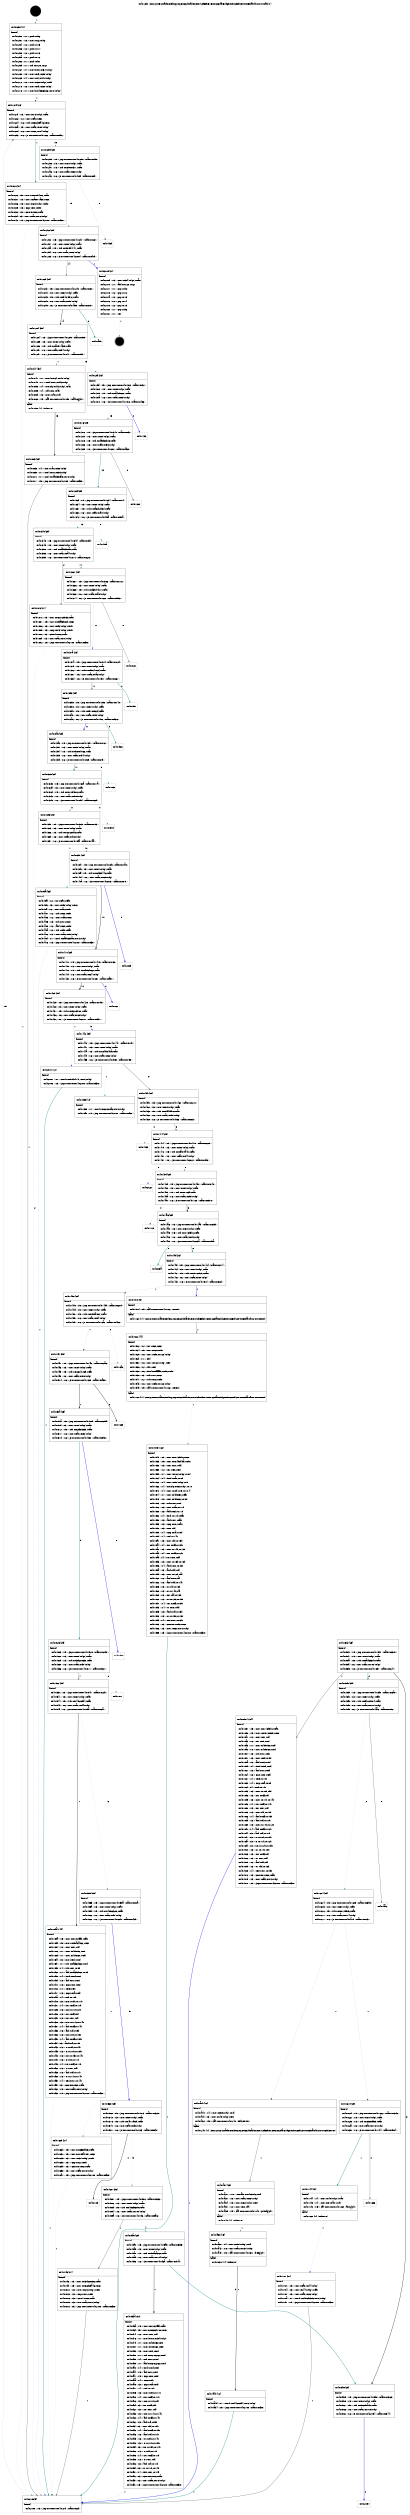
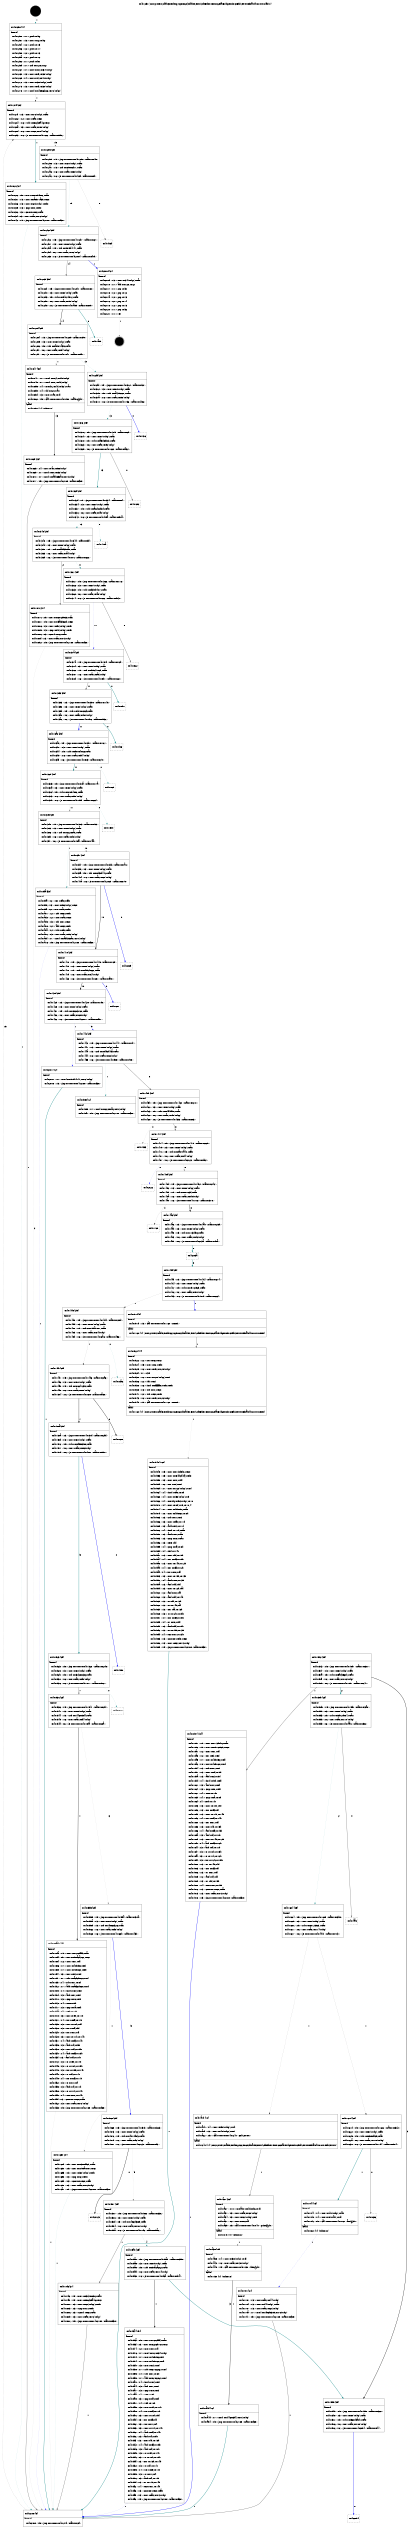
edge "0x4014a6 [25]" -> "0x4014bf [25]": now "0x40203a" -> "0x4014bf [25]"
